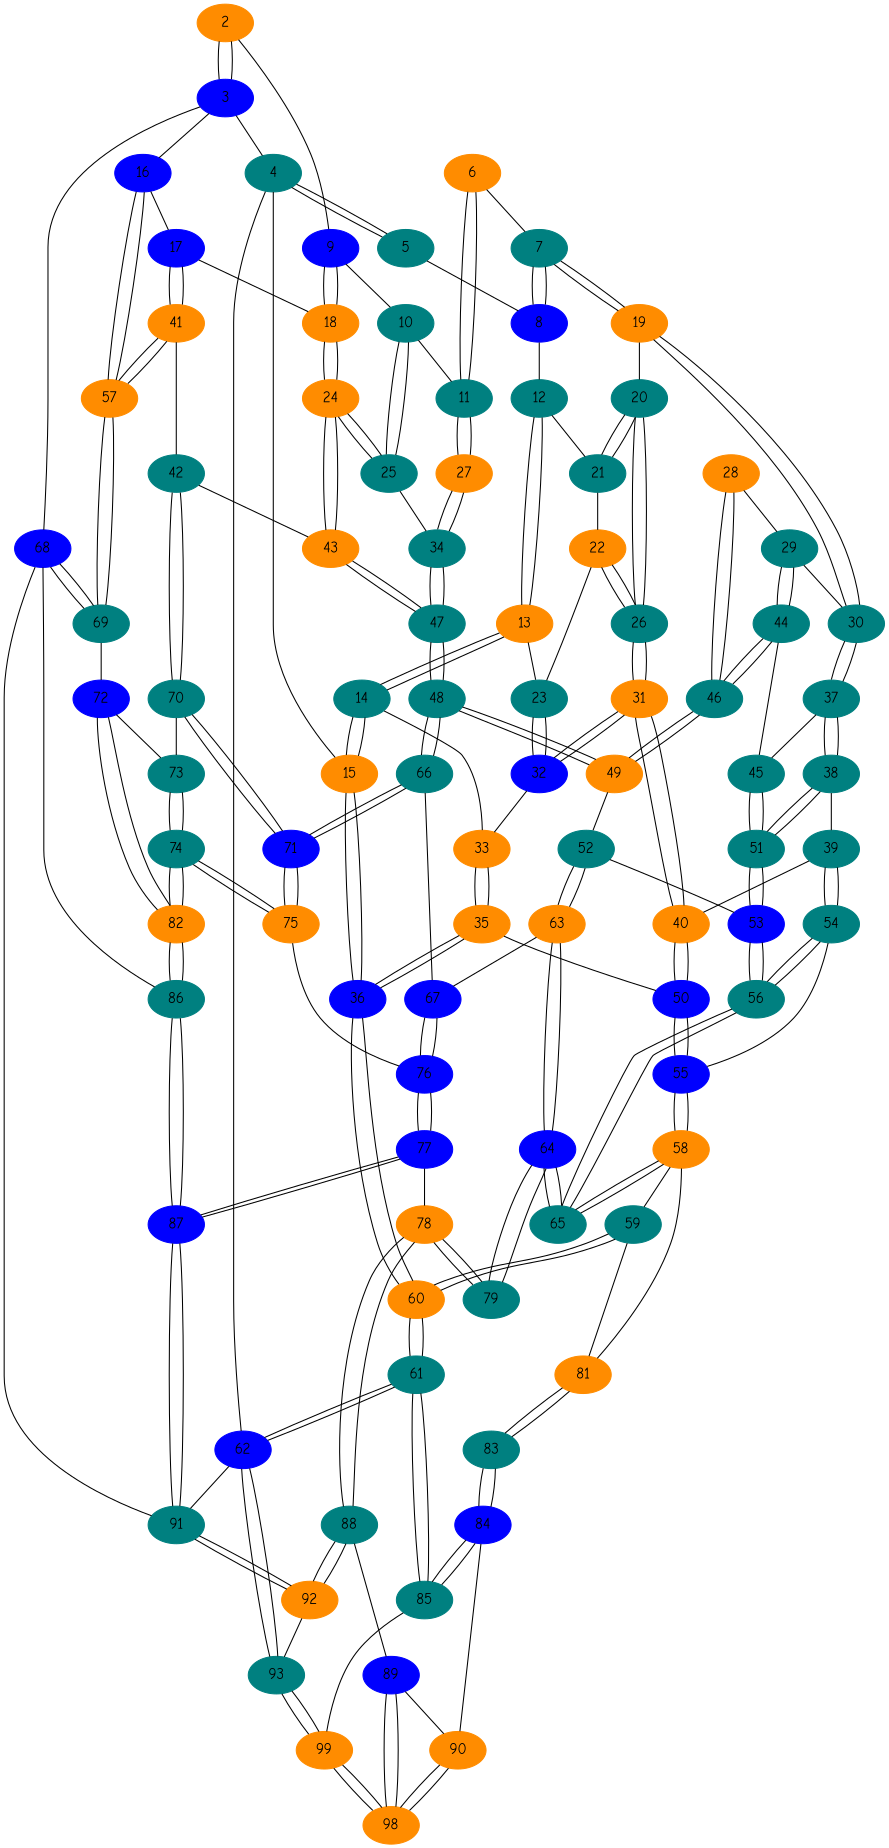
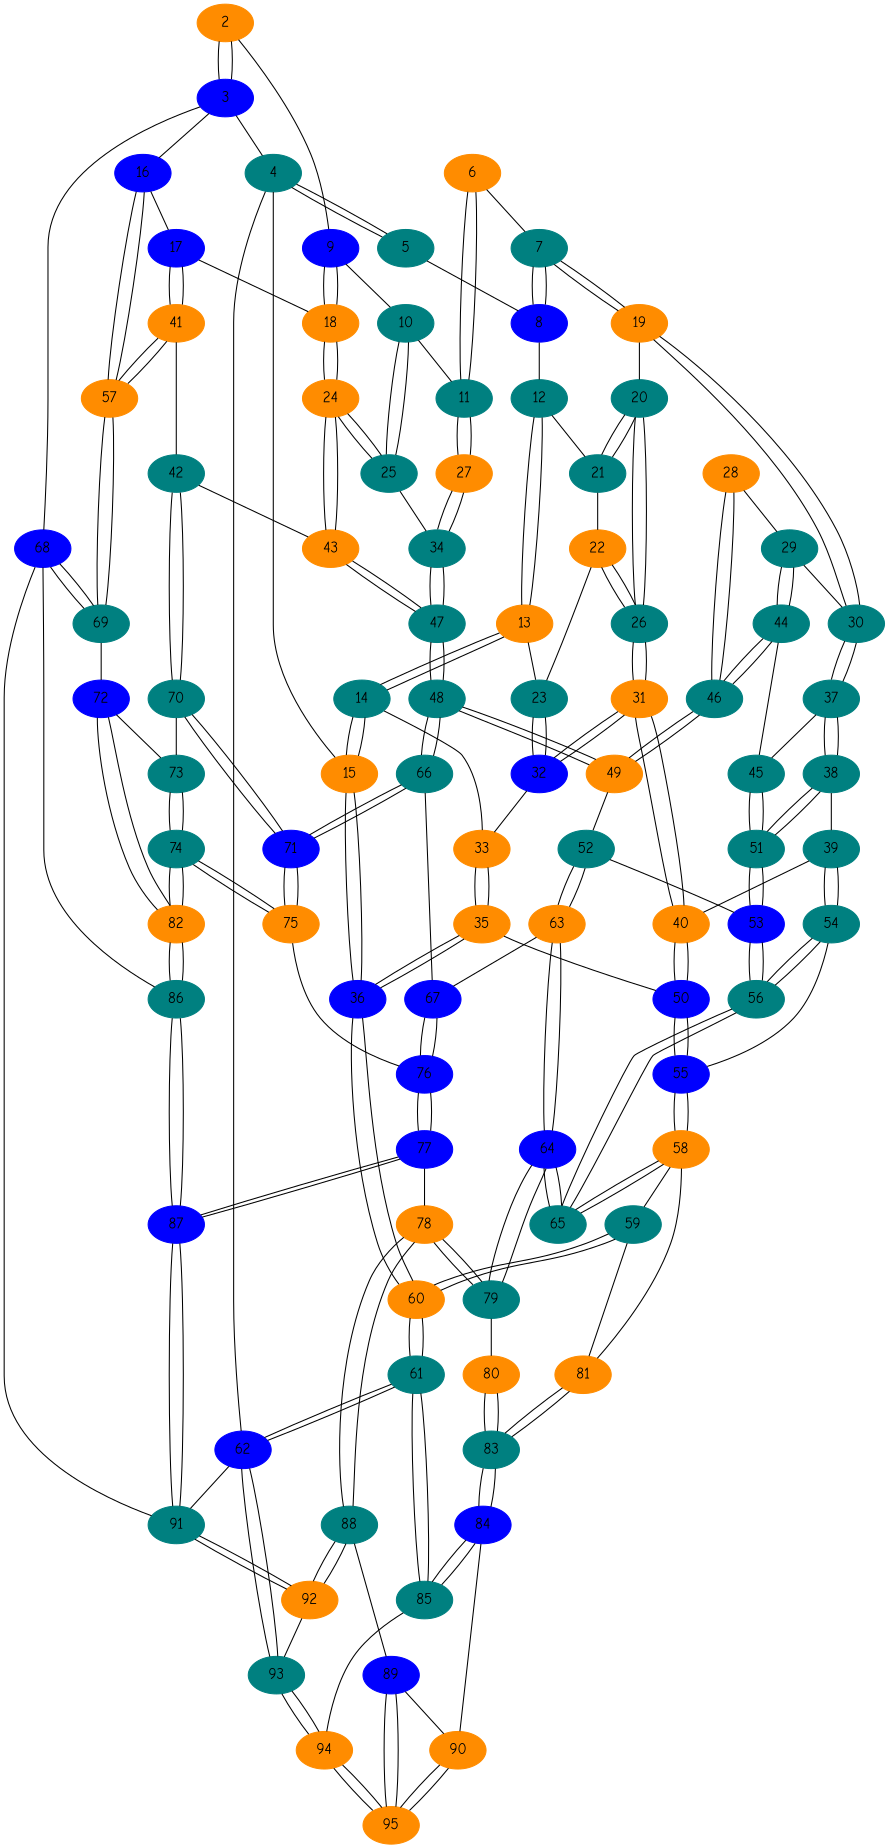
node "80": added
node "99": label "99" -> "94"
node "98": label "98" -> "95"
